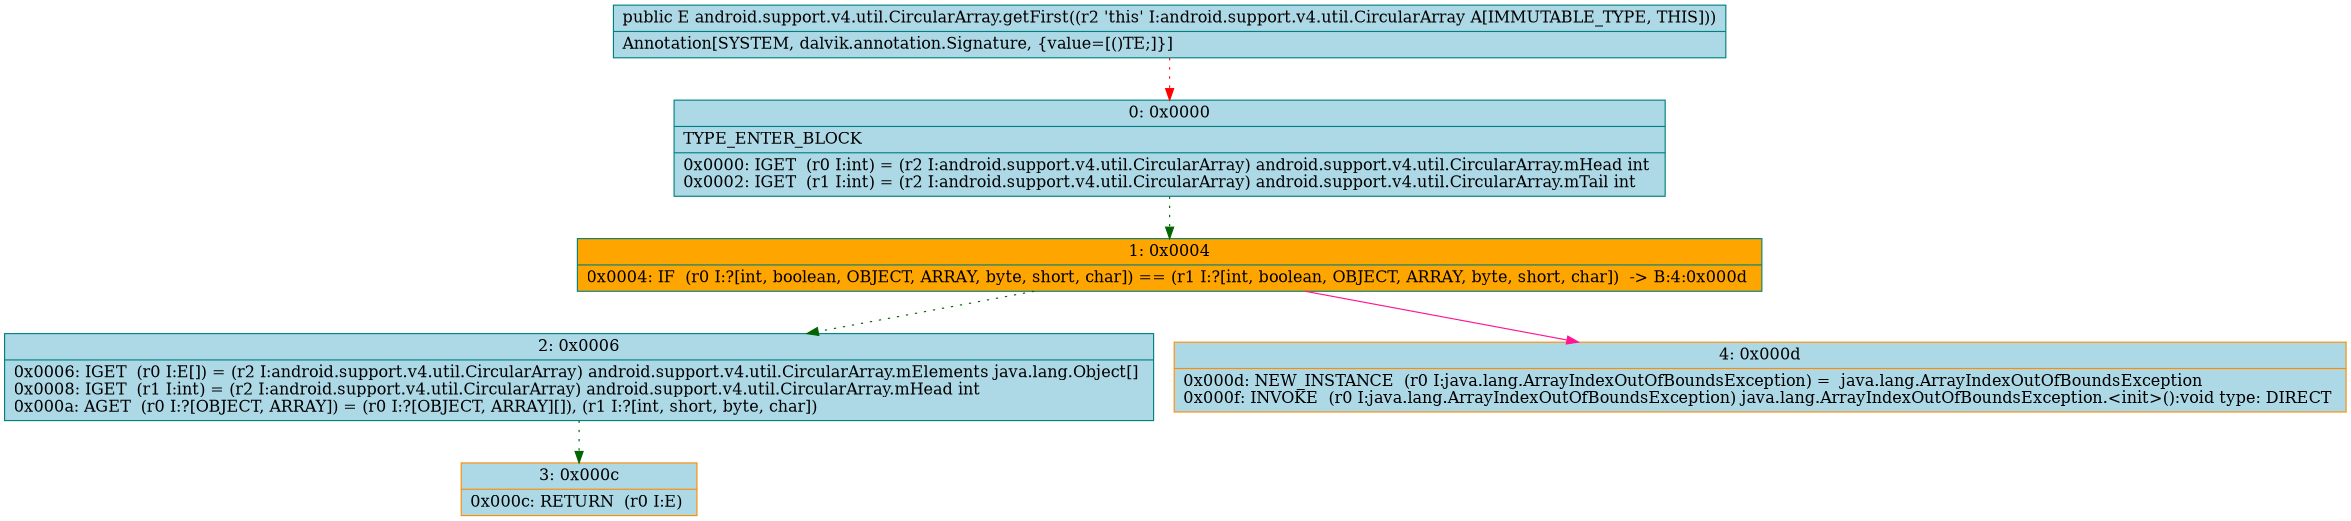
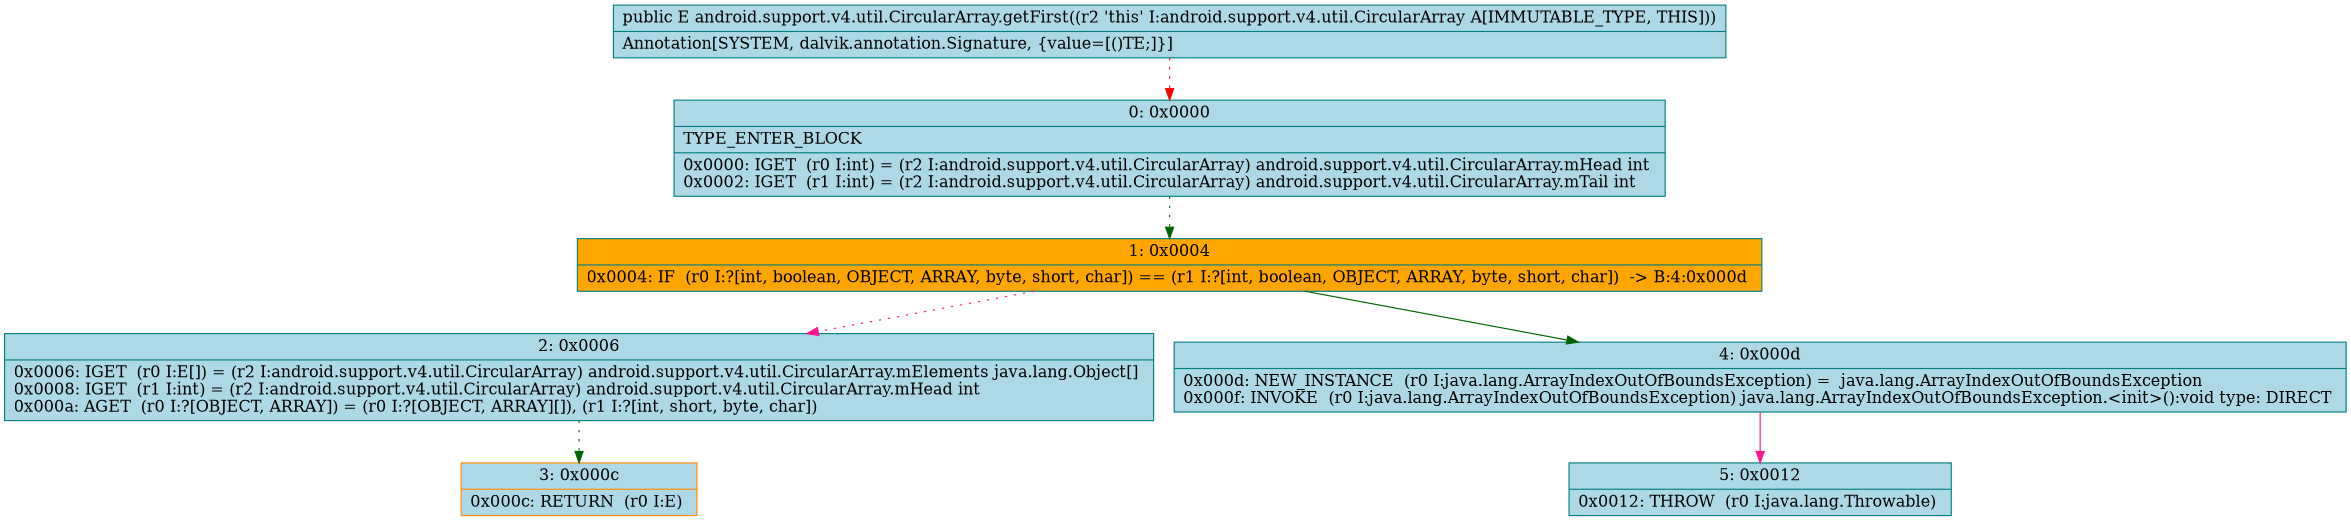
edge "1: 0x0004" -> "2: 0x0006": color darkgreen -> deeppink
edge "1: 0x0004" -> "4: 0x000d": color deeppink -> darkgreen
node "4: 0x000d": color darkorange -> teal
node "5: 0x0012": added
